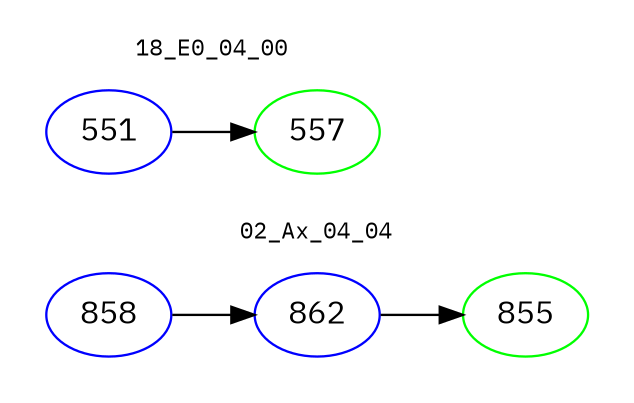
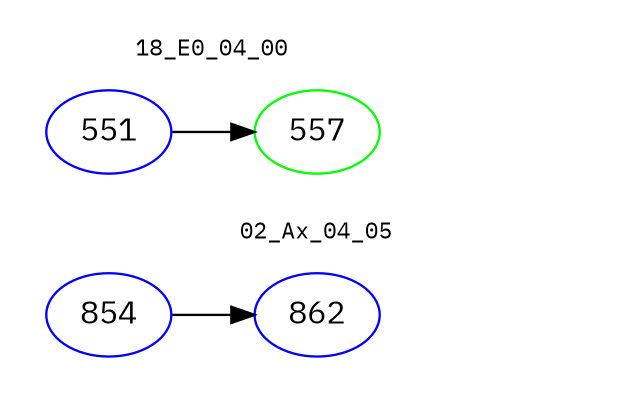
cluster "02_Ax_04_04": label "02_Ax_04_04" -> "02_Ax_04_05"
node "858": label "858" -> "854"
node "855": removed
